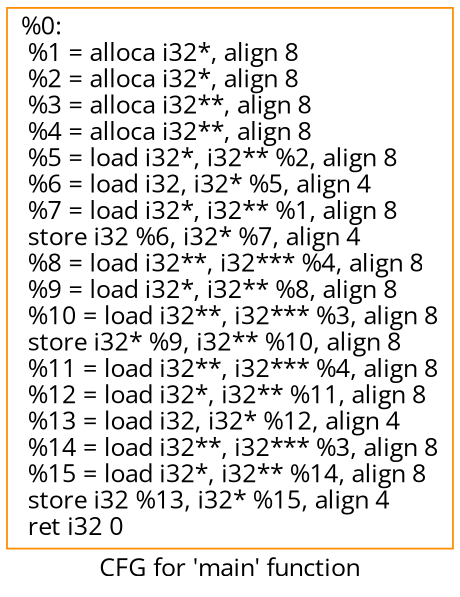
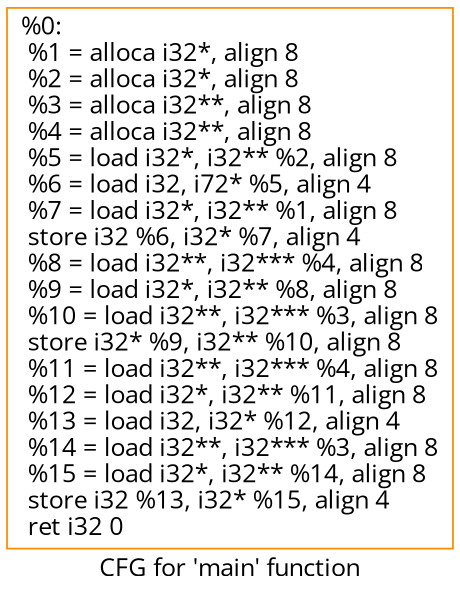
node "%0:": text "%6 = load i32, i32* %5, align 4" -> "%6 = load i32, i72* %5, align 4"
